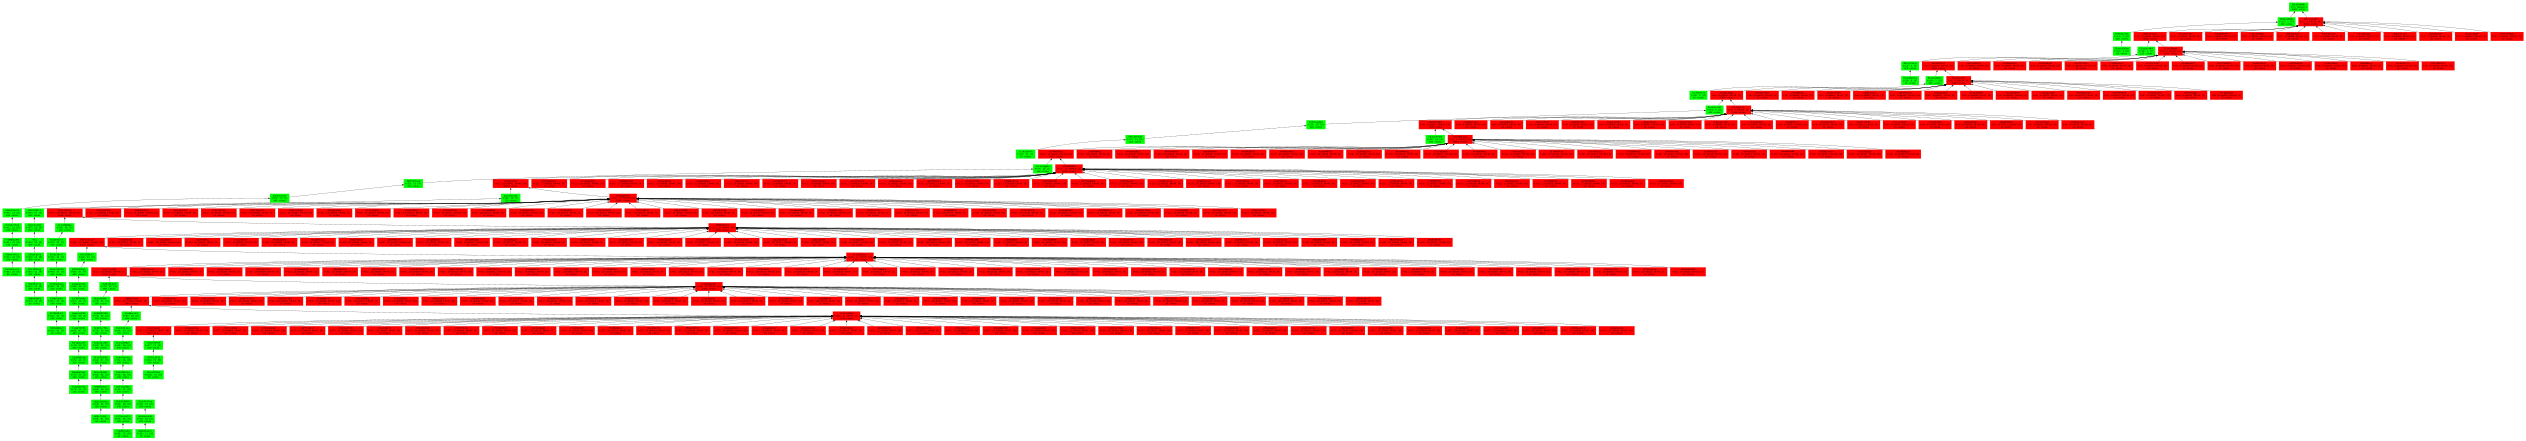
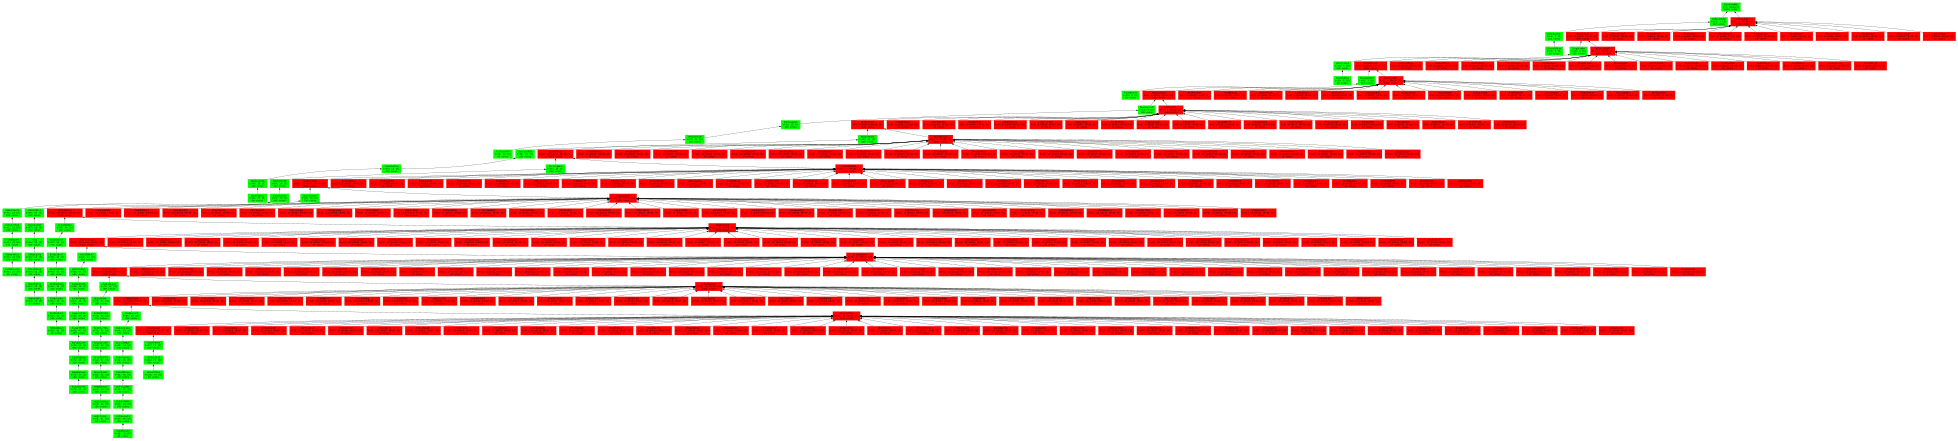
node "2yvCs3oPZU t=32: 14 [H] 320 votes": added
